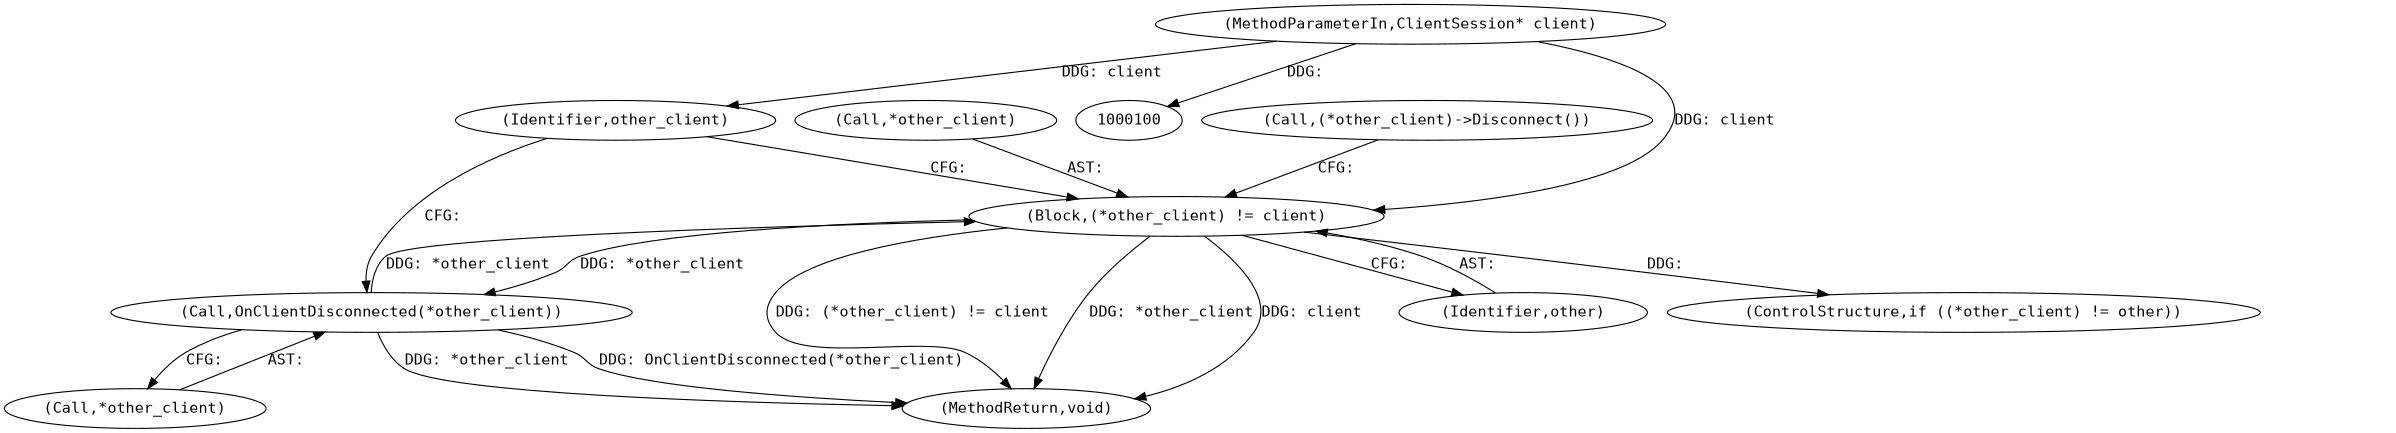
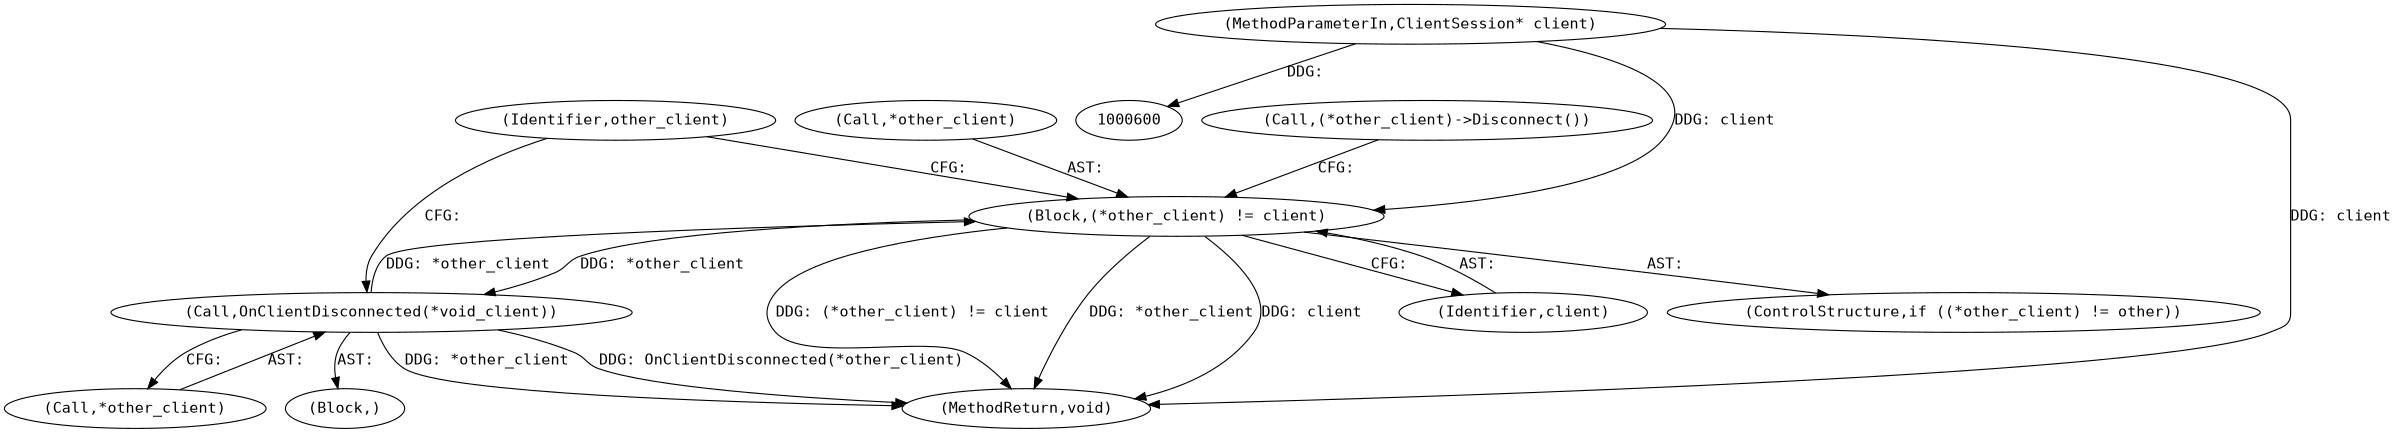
edge "(MethodParameterIn,ClientSession* client)" -> "(Identifier,other_client)": now "(MethodParameterIn,ClientSession* client)" -> "(MethodReturn,void)"
node "1000100": label "1000100" -> "1000600"
edge "(Block,(*other_client) != client)" -> "(ControlStructure,if ((*other_client) != other))": label "DDG: " -> "AST: "
node "(Call,OnClientDisconnected(*other_client))": label "(Call,OnClientDisconnected(*other_client))" -> "(Call,OnClientDisconnected(*void_client))"
node "(Identifier,other)": label "(Identifier,other)" -> "(Identifier,client)"
node "(Block,)": added
